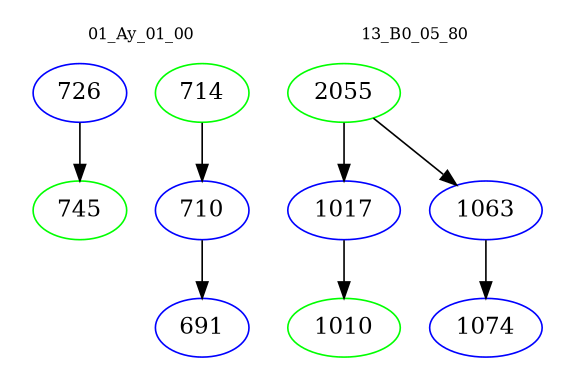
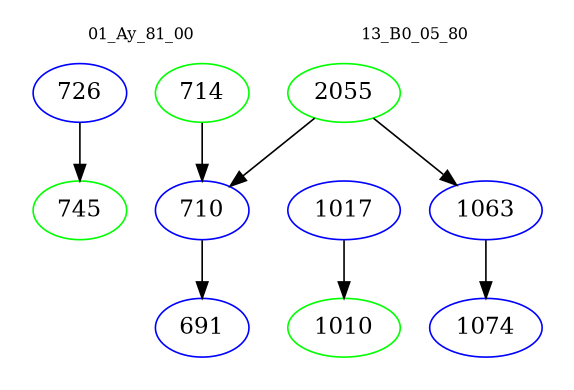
cluster "01_Ay_01_00": label "01_Ay_01_00" -> "01_Ay_81_00"
edge "2055" -> "1017": now "2055" -> "710"
